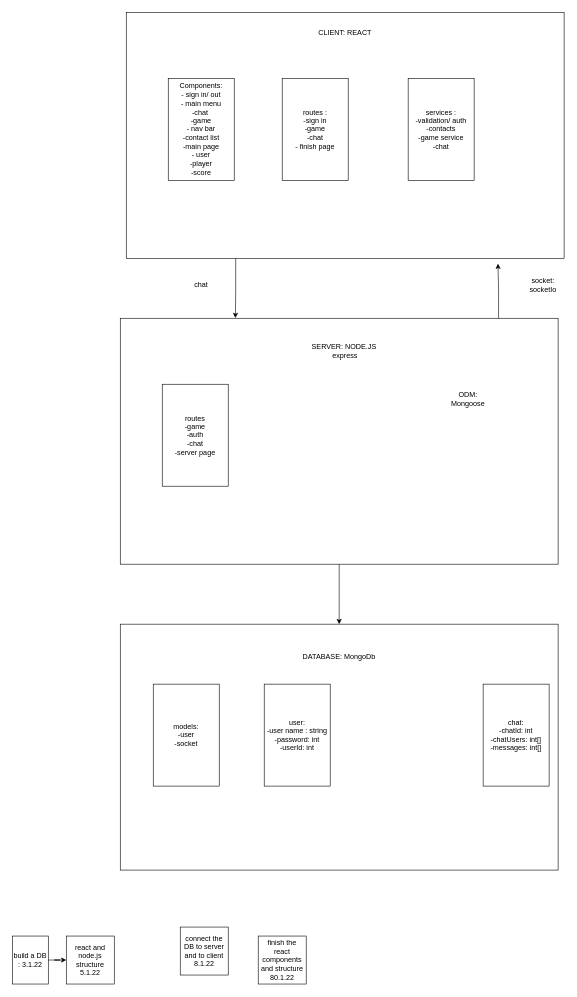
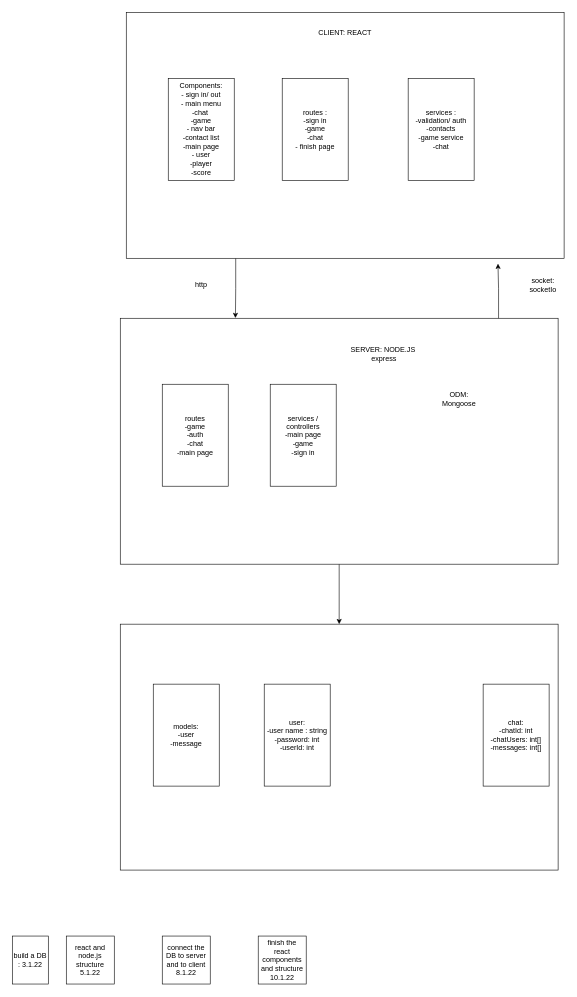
node "chat": label "chat" -> "http"
node "SERVER: NODE.JS express": moved (345, 351) -> (384, 354)
node "ODM: Mongoose": moved (468, 399) -> (459, 399)
node "routes -game -auth -chat -server page": label "routes -game -auth -chat -server page" -> "routes -game -auth -chat -main page"
node "services / controllers -main page -game -sign in": added
node "DATABASE: MongoDb": removed
node "models: -user -socket": label "models: -user -socket" -> "models: -user -message"
node "connect the DB to server and to client 8.1.22": moved (204, 951) -> (186, 960)
edge "build a DB : 3.1.22" -> "react and node.js structure 5.1.22": removed
node "finish the react components and structure 80.1.22": label "finish the react components and structure 80.1.22" -> "finish the react components and structure 10.1.22"
